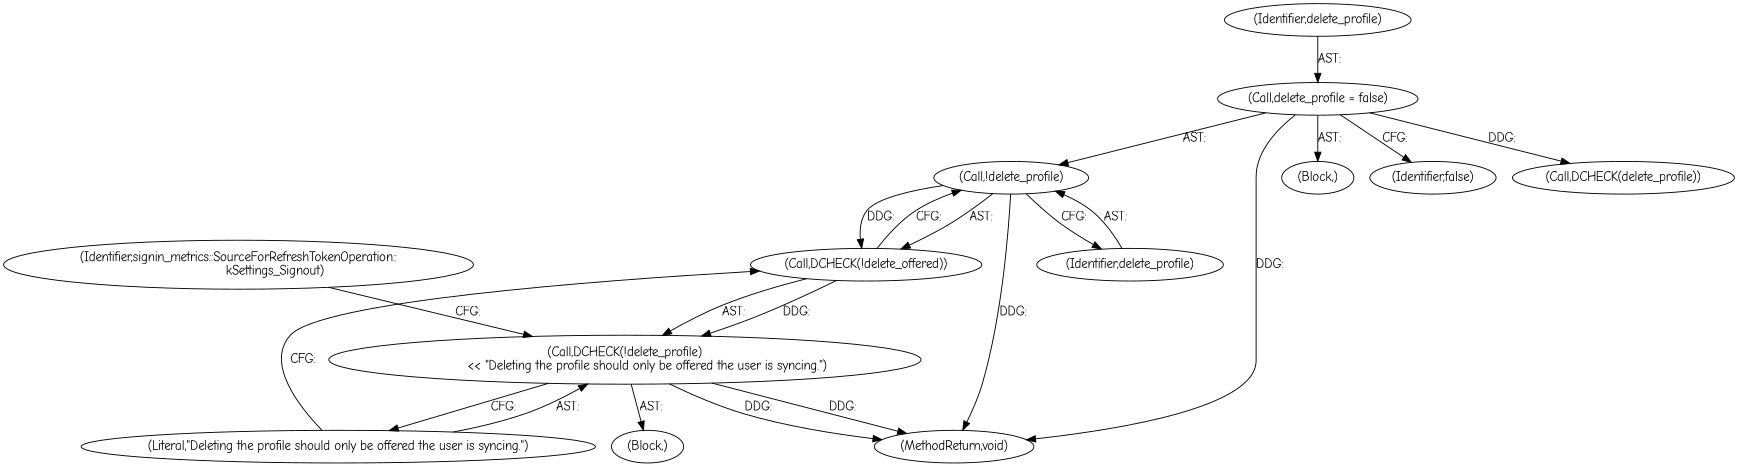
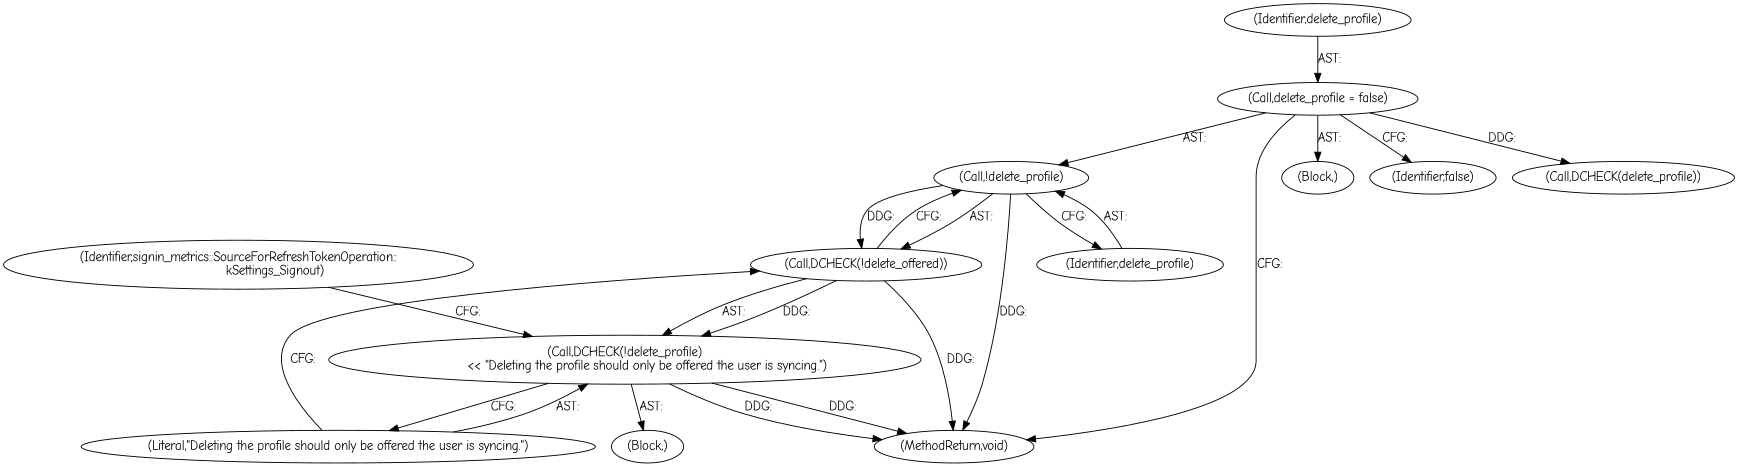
edge "(Call,delete_profile = false)" -> "(MethodReturn,void)": label "DDG: " -> "CFG: "
edge "(Call,DCHECK(!delete_offered))" -> "(MethodReturn,void)": added, label "DDG:"
